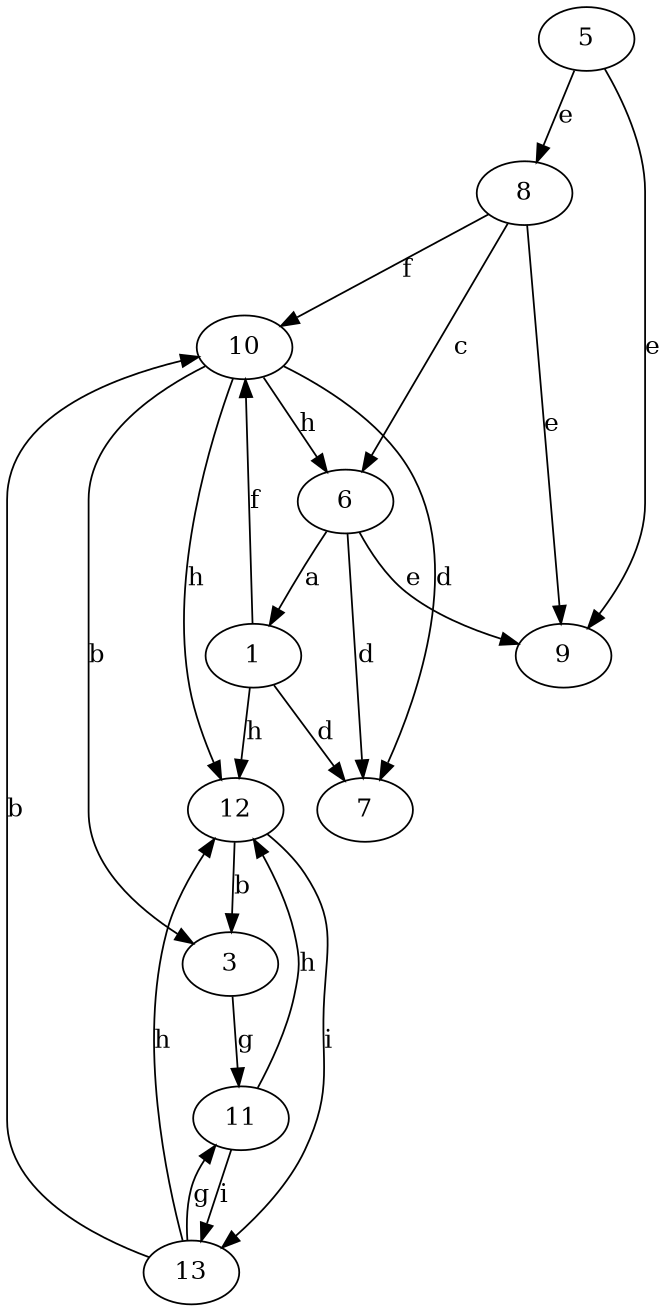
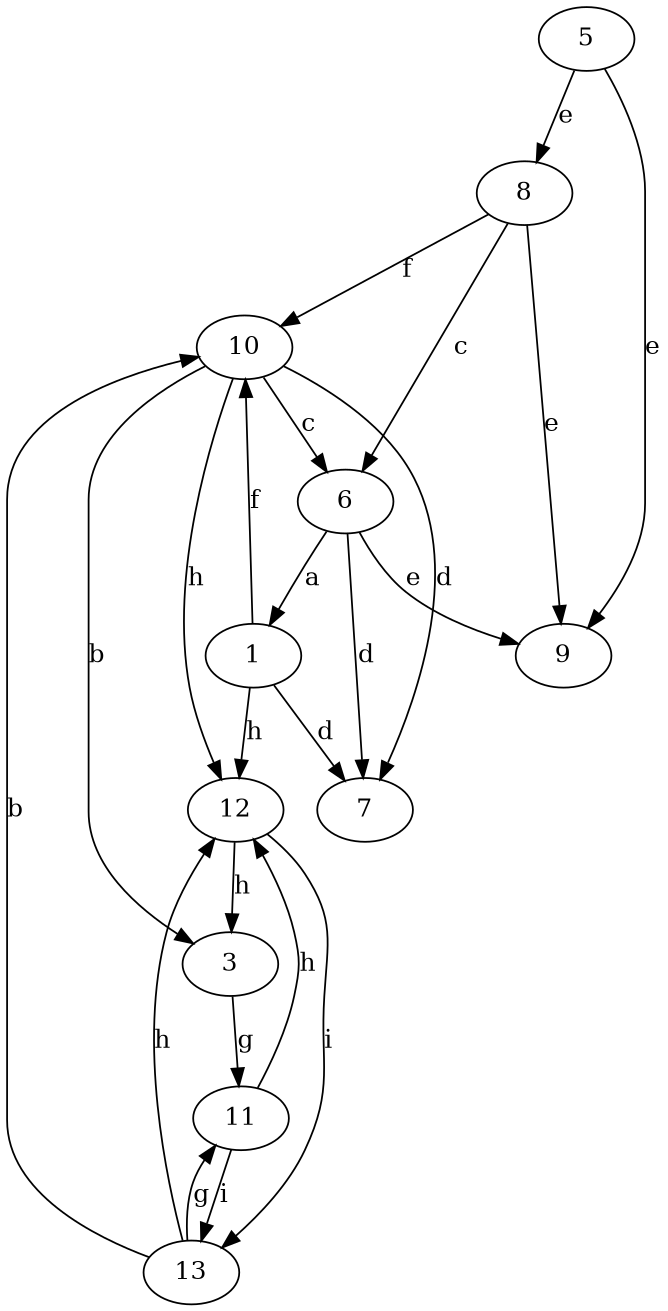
edge "10" -> "6": label "h" -> "c"
edge "12" -> "3": label "b" -> "h"
